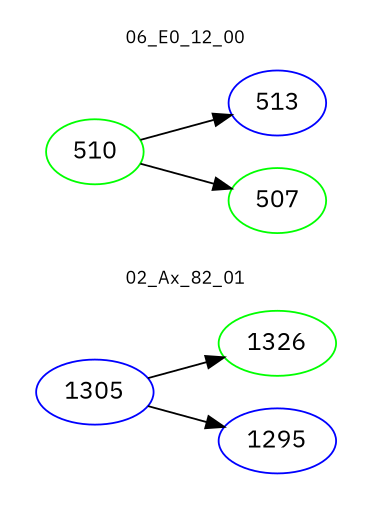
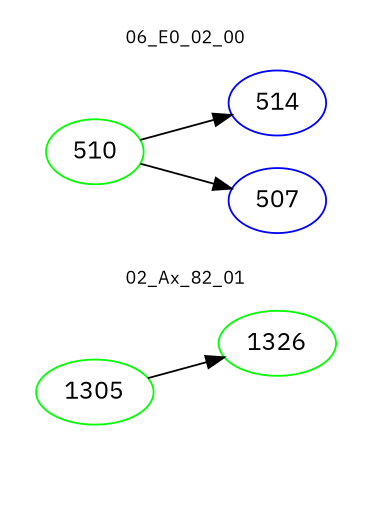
cluster "06_E0_12_00": label "06_E0_12_00" -> "06_E0_02_00"
node "513": label "513" -> "514"
node "507": color green -> blue
node "1305": color blue -> green
node "1295": removed
